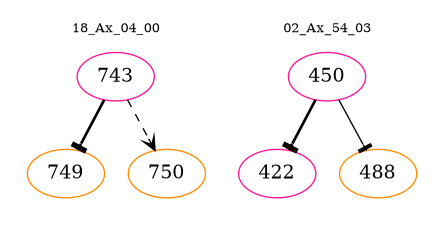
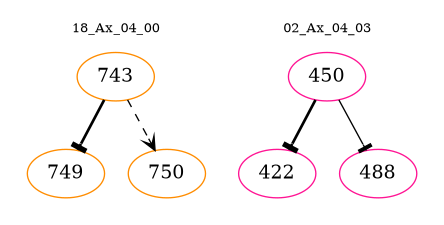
cluster "02_Ax_54_03": label "02_Ax_54_03" -> "02_Ax_04_03"
node "743": color deeppink -> darkorange
node "488": color darkorange -> deeppink
